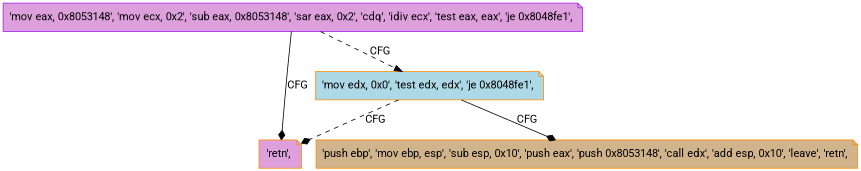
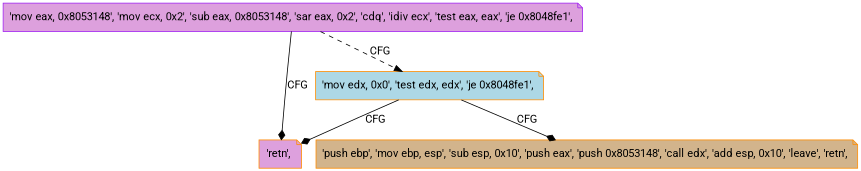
edge "'mov edx, 0x0', 'test edx, edx', 'je 0x8048fe1'," -> "'retn',": style dashed -> solid
